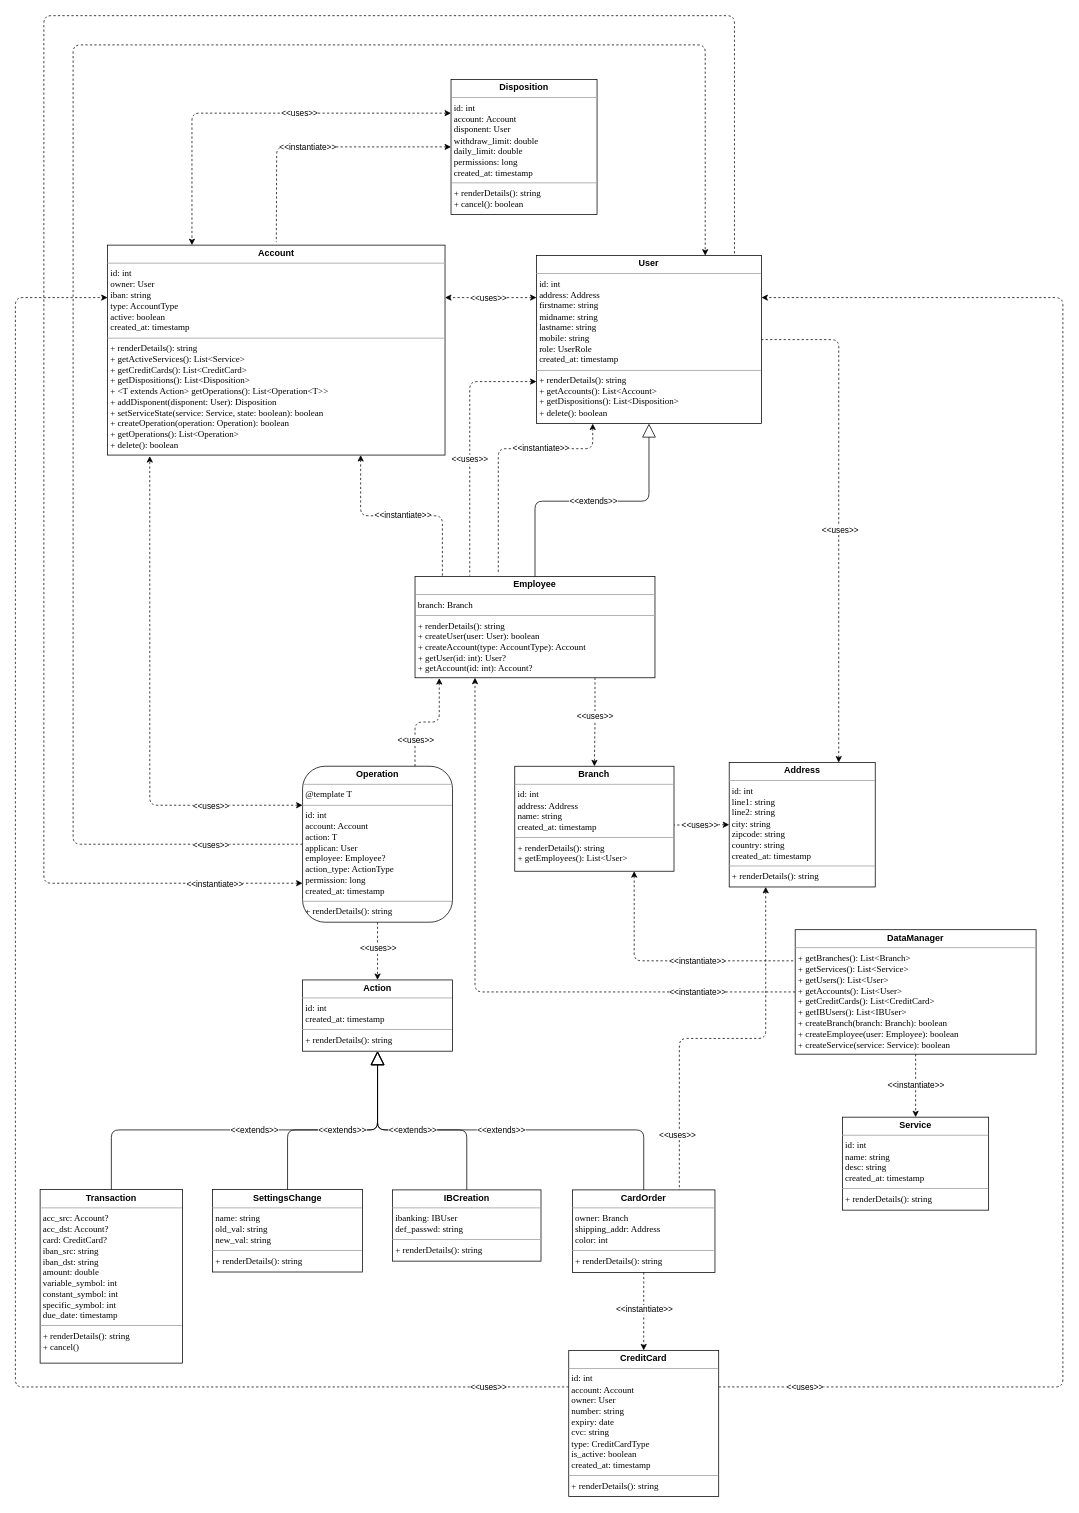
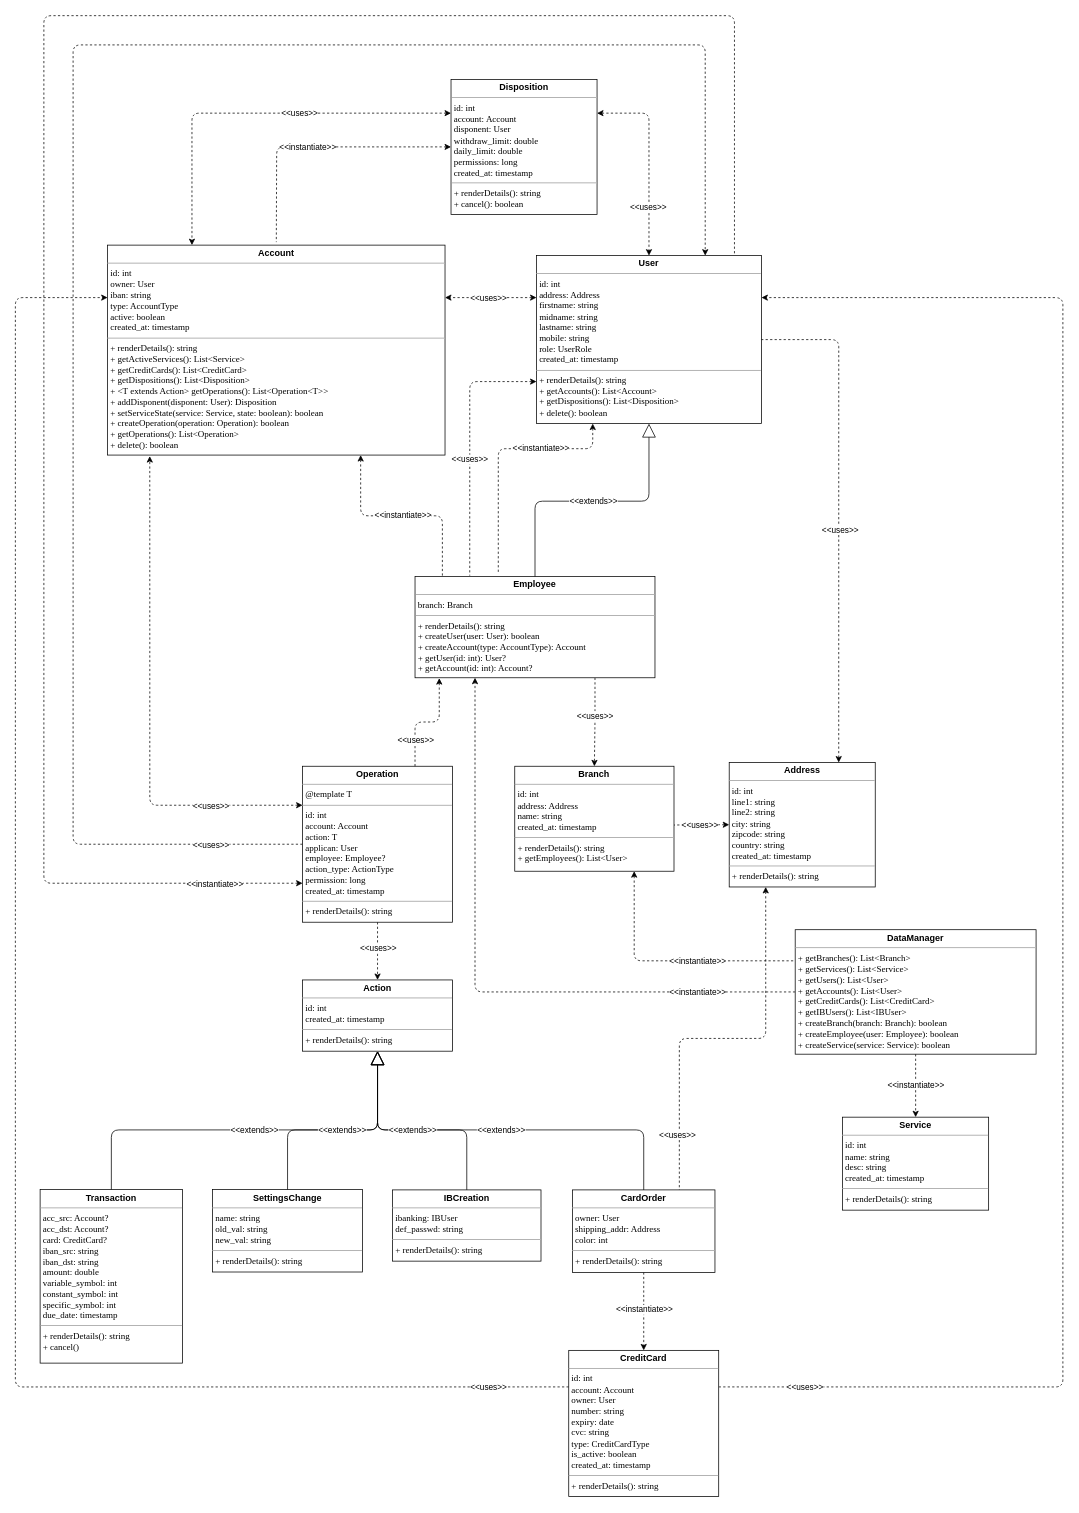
edge "Disposition id: int account: Account disponent: User withdraw_limit: double daily_limit: double permissions: long created_at: timestamp + renderDetails(): string + cancel(): boolean" -- "User id: int address: Address firstname: string midname: string lastname: string mobile: string role: UserRole created_at: timestamp + renderDetails(): string + getAccounts(): List<Account> + getDispositions(): List<Disposition> + delete(): boolean": added, label "<<uses>>"
node "Operation @template T id: int account: Account action: T applican: User employee: Employee? action_type: ActionType permission: long created_at: timestamp + renderDetails(): string": shape rounded rectangle -> rectangle
node "CardOrder owner: Branch shipping_addr: Address color: int + renderDetails(): string": label "CardOrder owner: Branch shipping_addr: Address color: int + renderDetails(): string" -> "CardOrder owner: User shipping_addr: Address color: int + renderDetails(): string"
